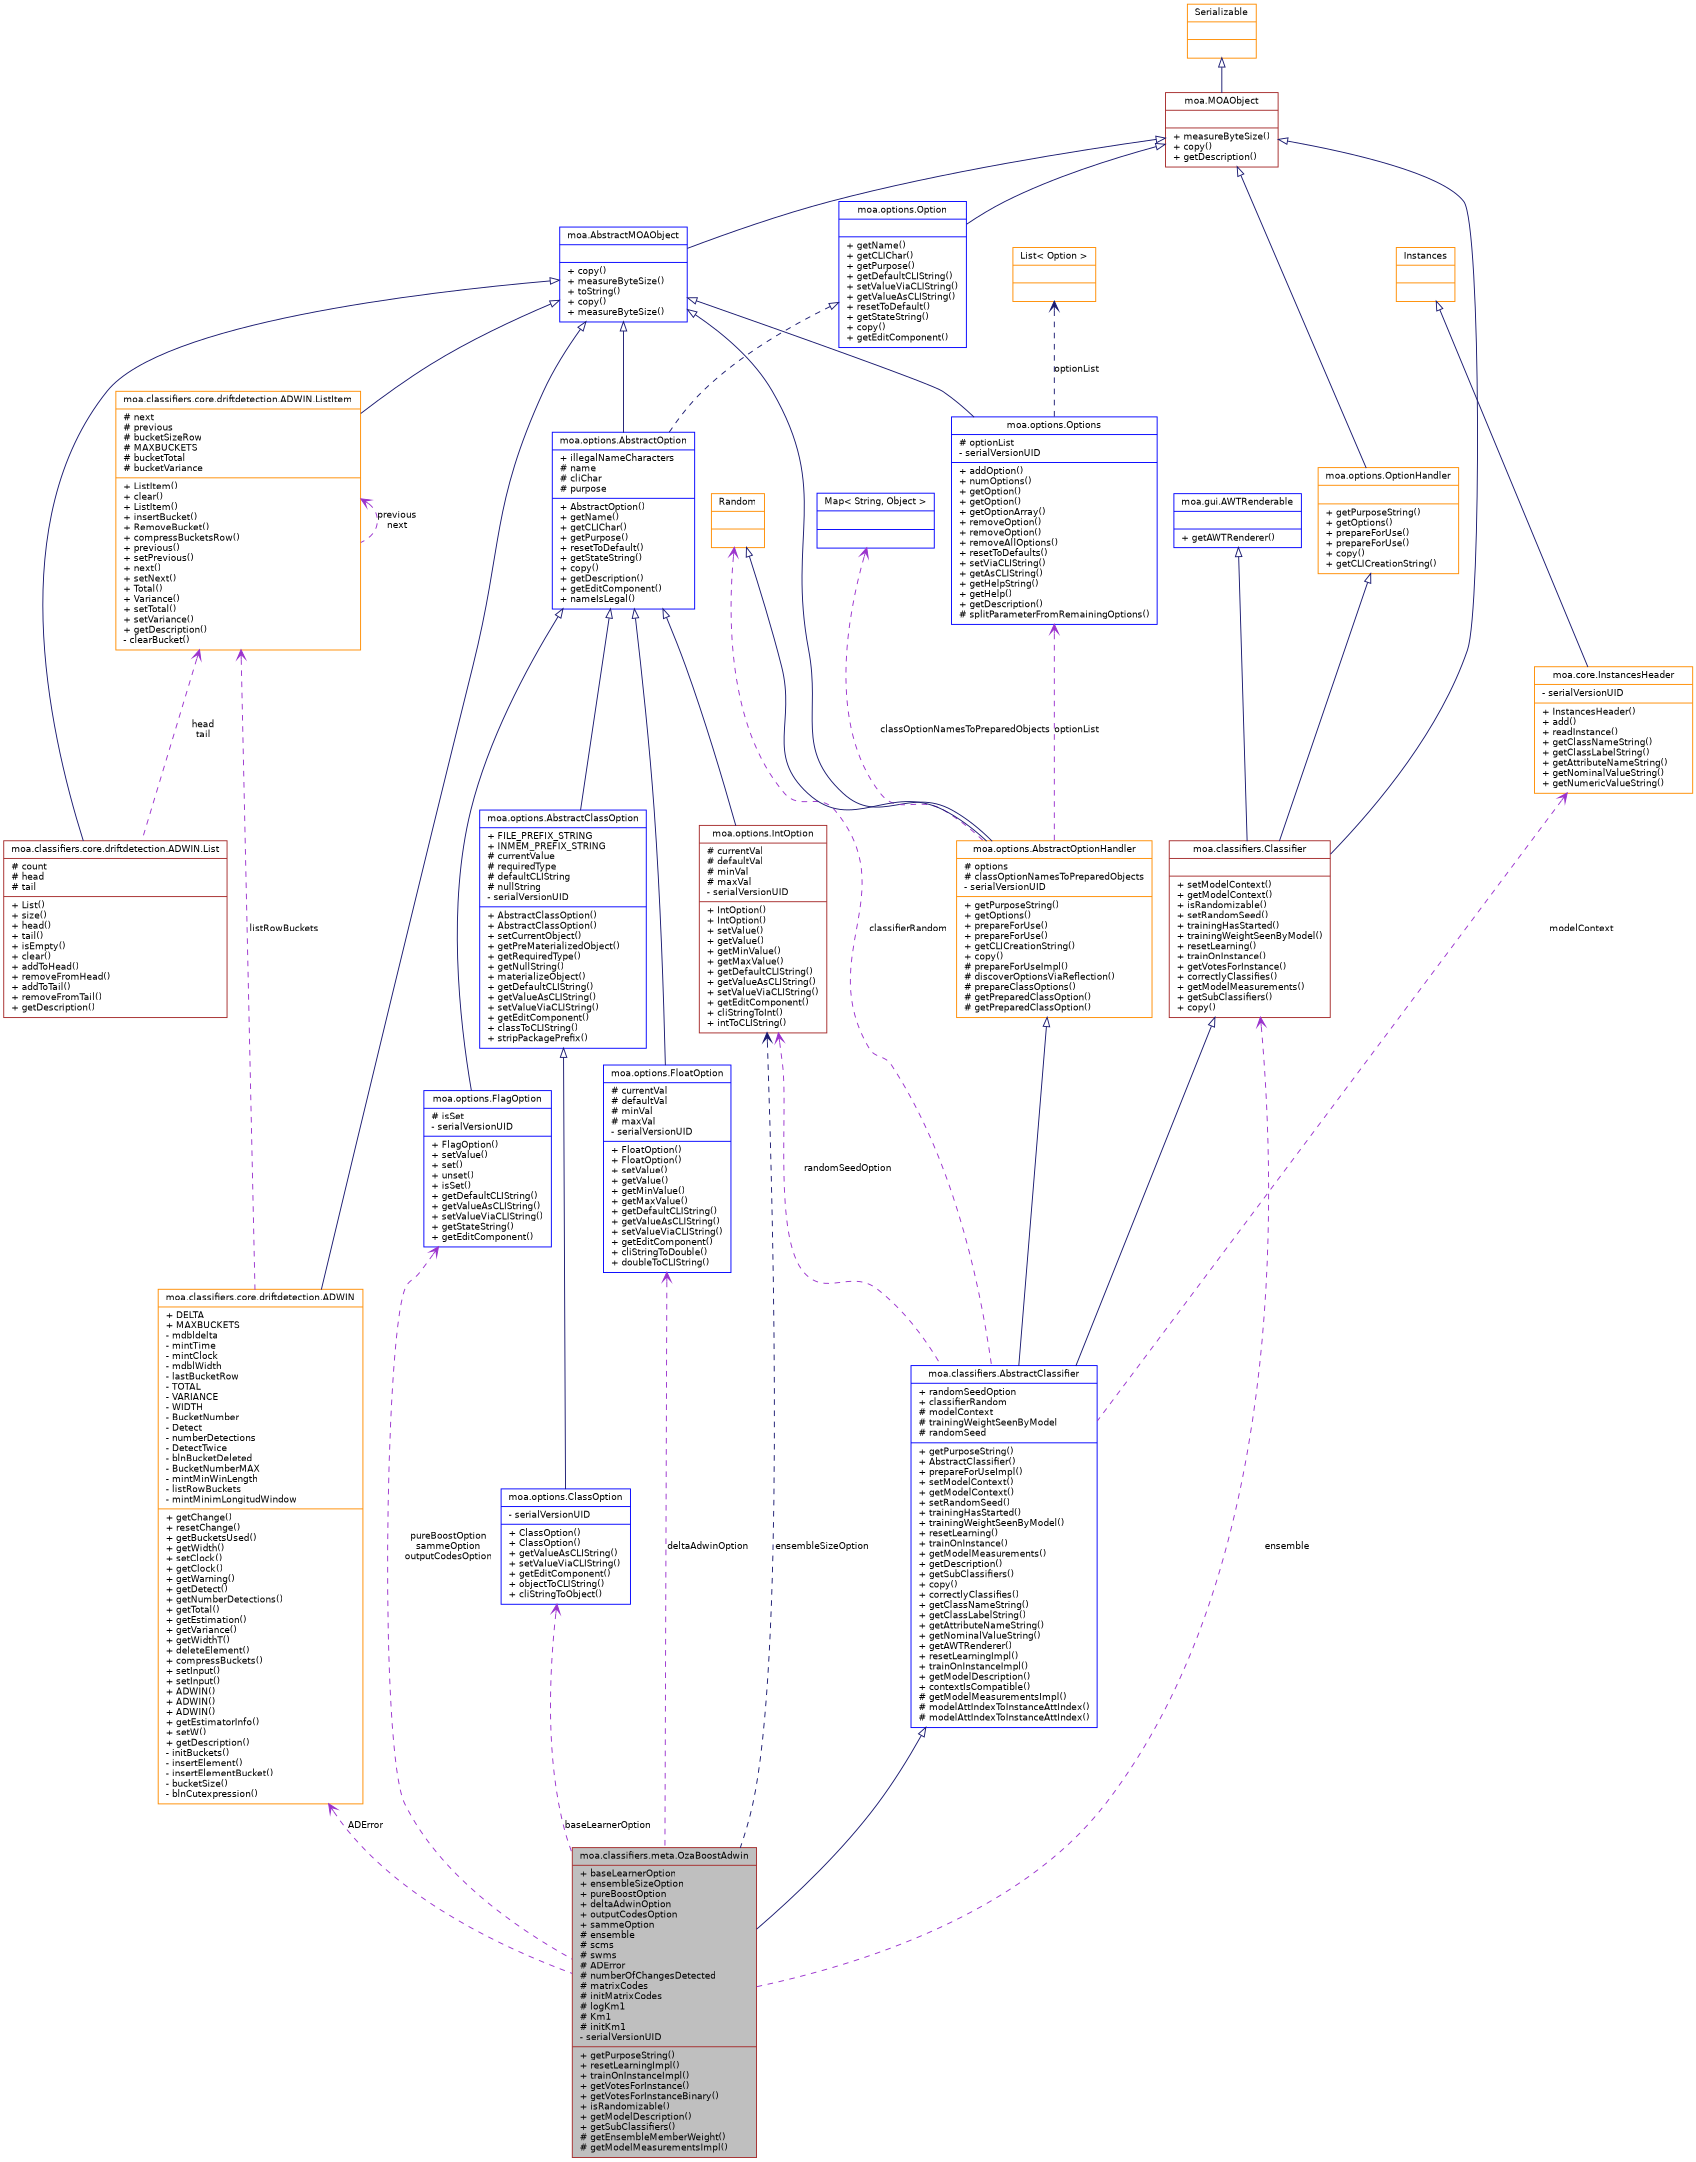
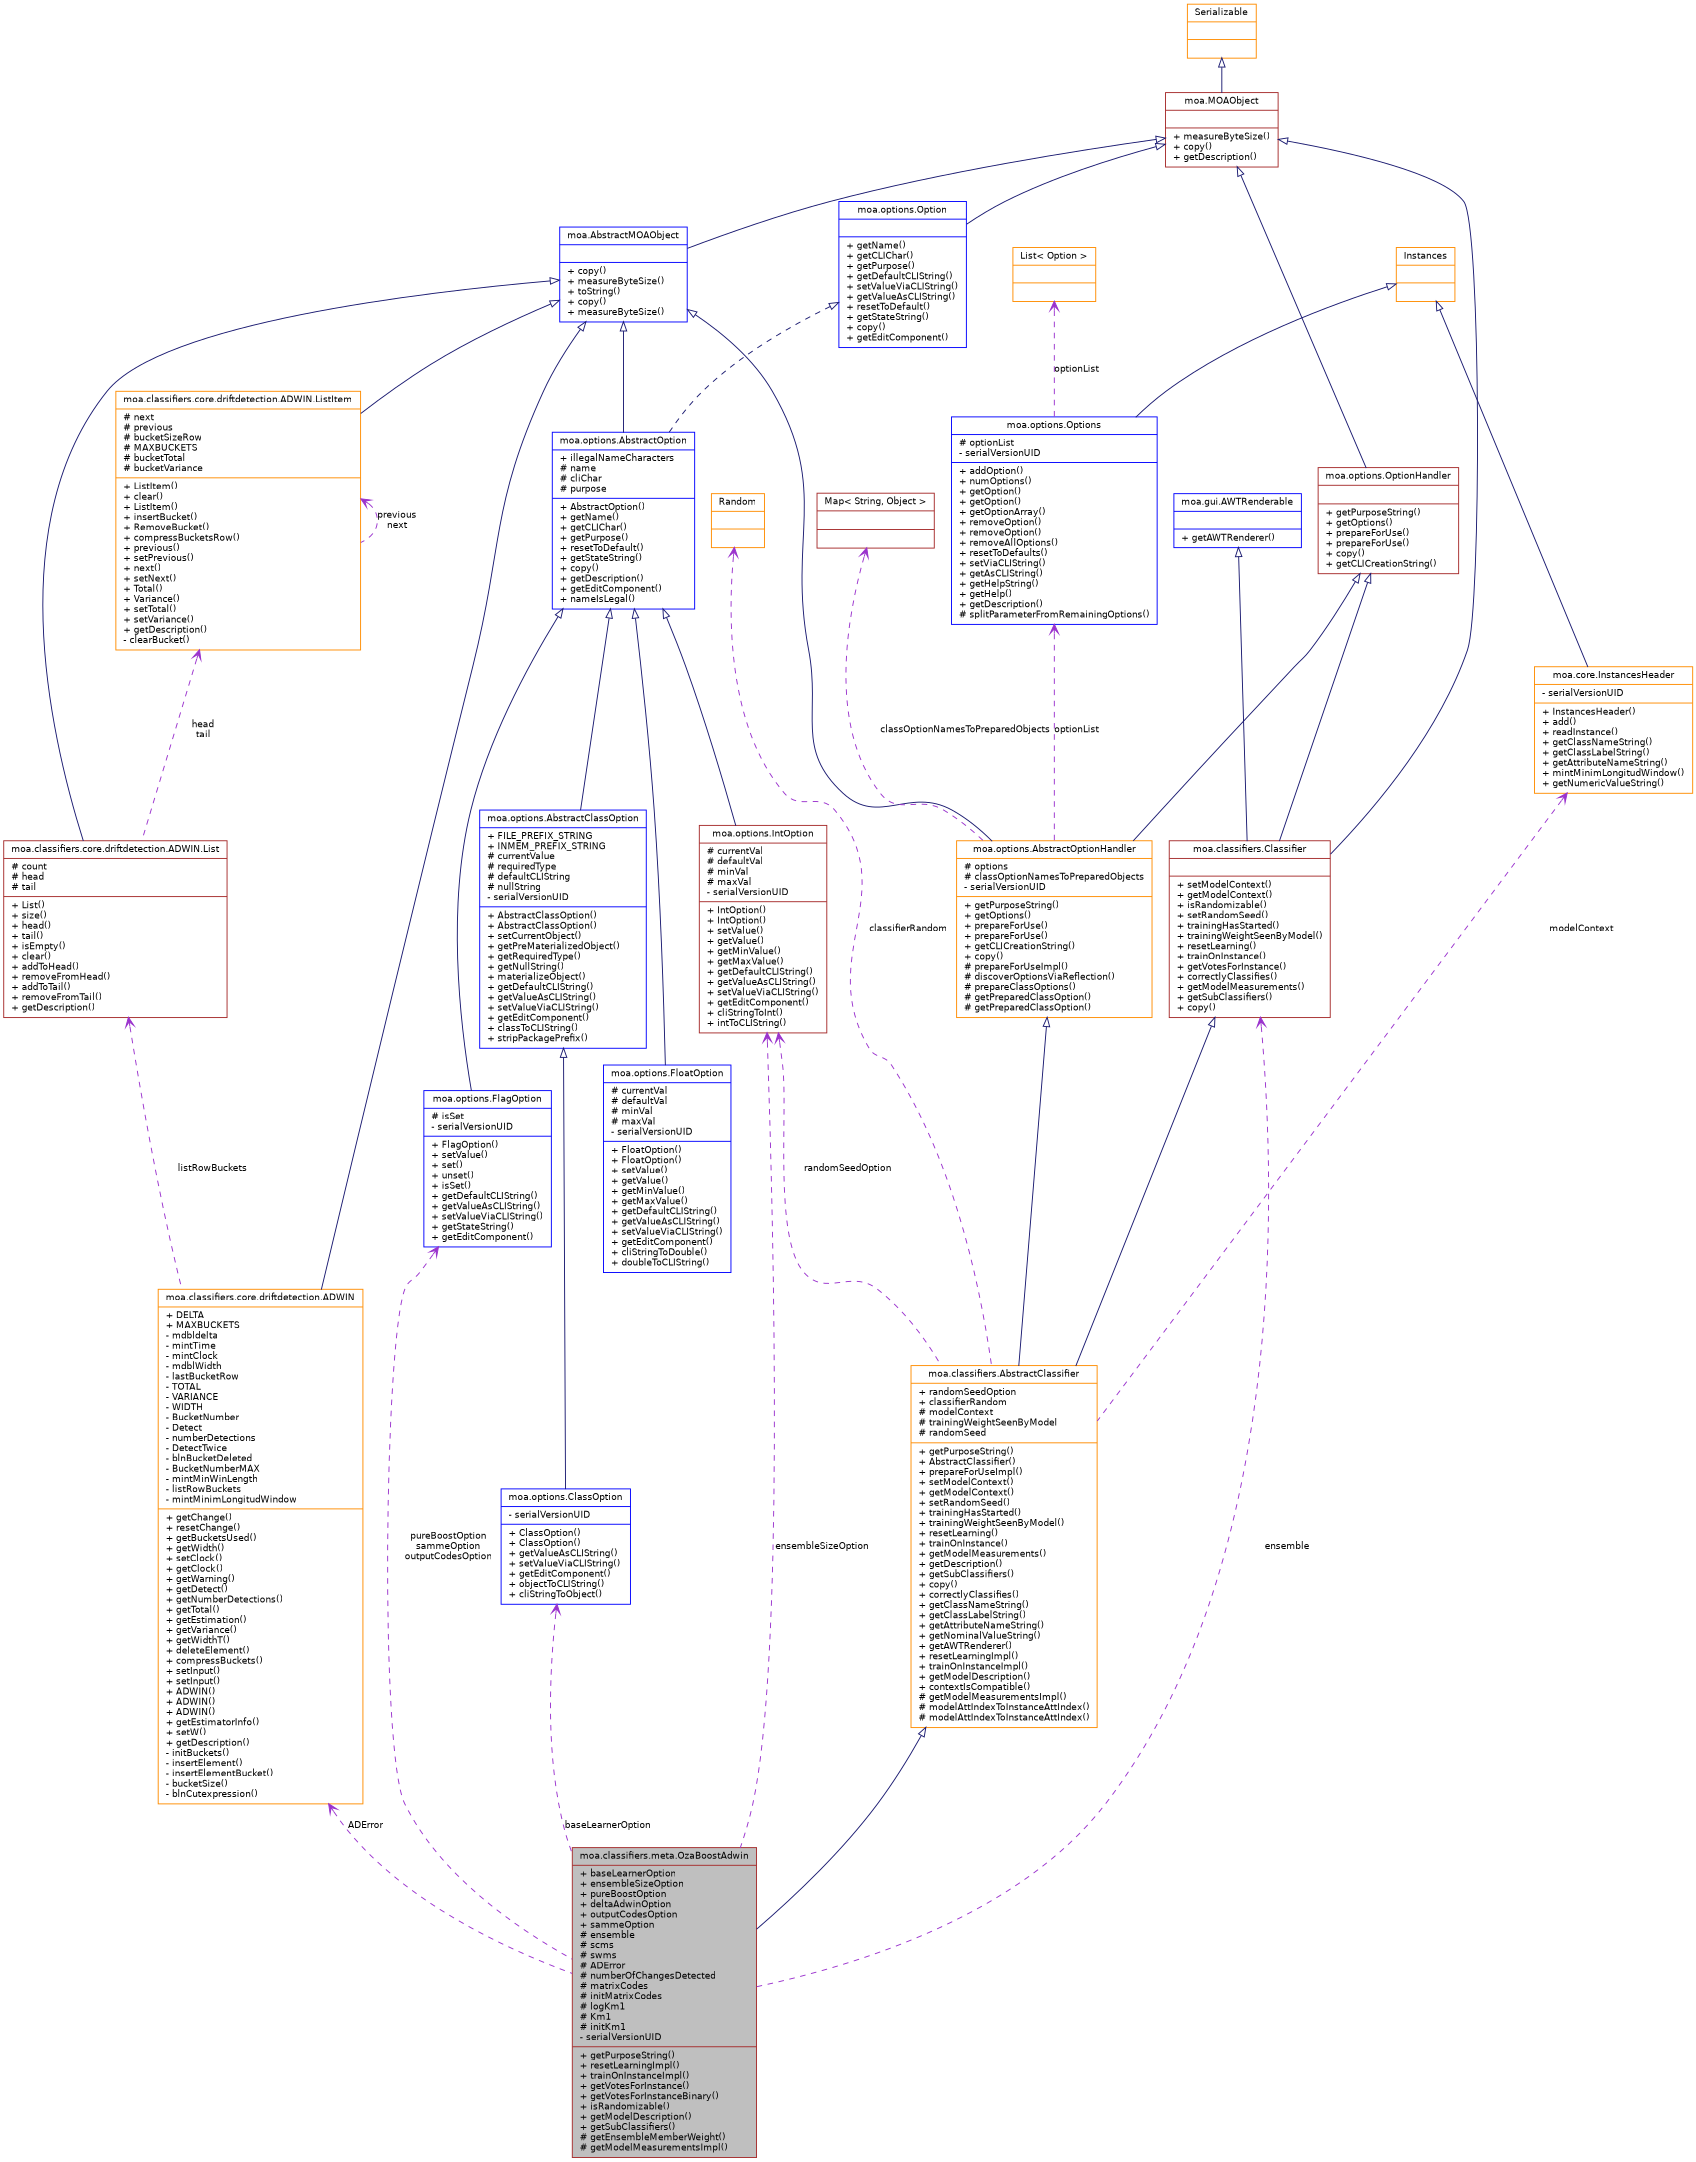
edge "moa.options.Options" -> "moa.AbstractMOAObject": now "moa.options.Options" -> "Instances"
edge "moa.options.Options" -> "List< Option >": color midnightblue -> darkorchid3
node "Map< String, Object >": color blue -> brown
node "moa.options.OptionHandler": color darkorange -> brown
edge "moa.options.AbstractOptionHandler" -> "Random": now "moa.options.AbstractOptionHandler" -> "moa.options.OptionHandler"
node "moa.core.InstancesHeader": text "+ getNominalValueString()" -> "+ mintMinimLongitudWindow()"
edge "moa.classifiers.core.driftdetection.ADWIN" -> "moa.classifiers.core.driftdetection.ADWIN.ListItem": now "moa.classifiers.core.driftdetection.ADWIN" -> "moa.classifiers.core.driftdetection.ADWIN.List"
edge "moa.classifiers.meta.OzaBoostAdwin" -> "moa.options.IntOption": color midnightblue -> darkorchid3
node "moa.classifiers.AbstractClassifier": color blue -> darkorange
edge "moa.classifiers.meta.OzaBoostAdwin" -> "moa.options.FloatOption": removed, label "deltaAdwinOption"
